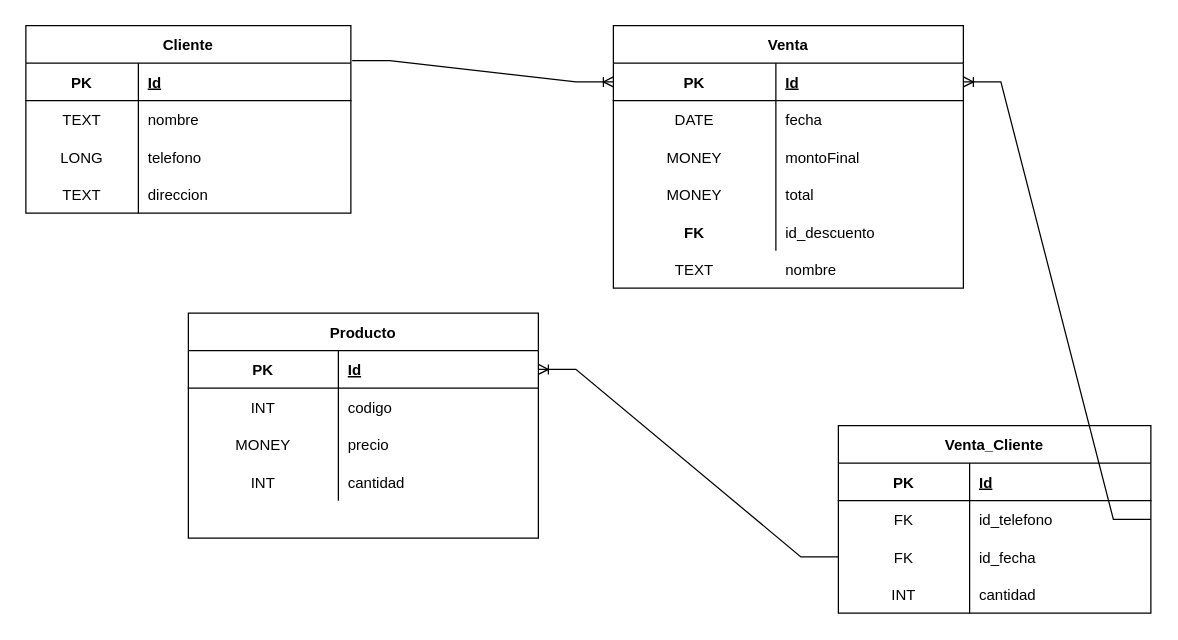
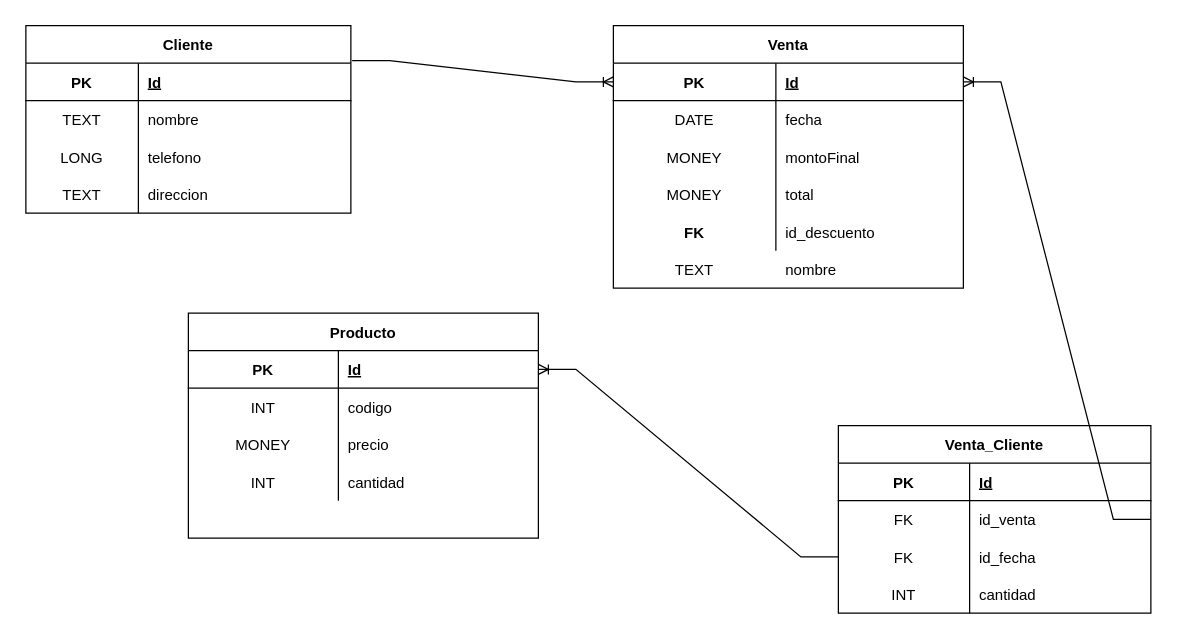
node "id_telefono": label "id_telefono" -> "id_venta"
